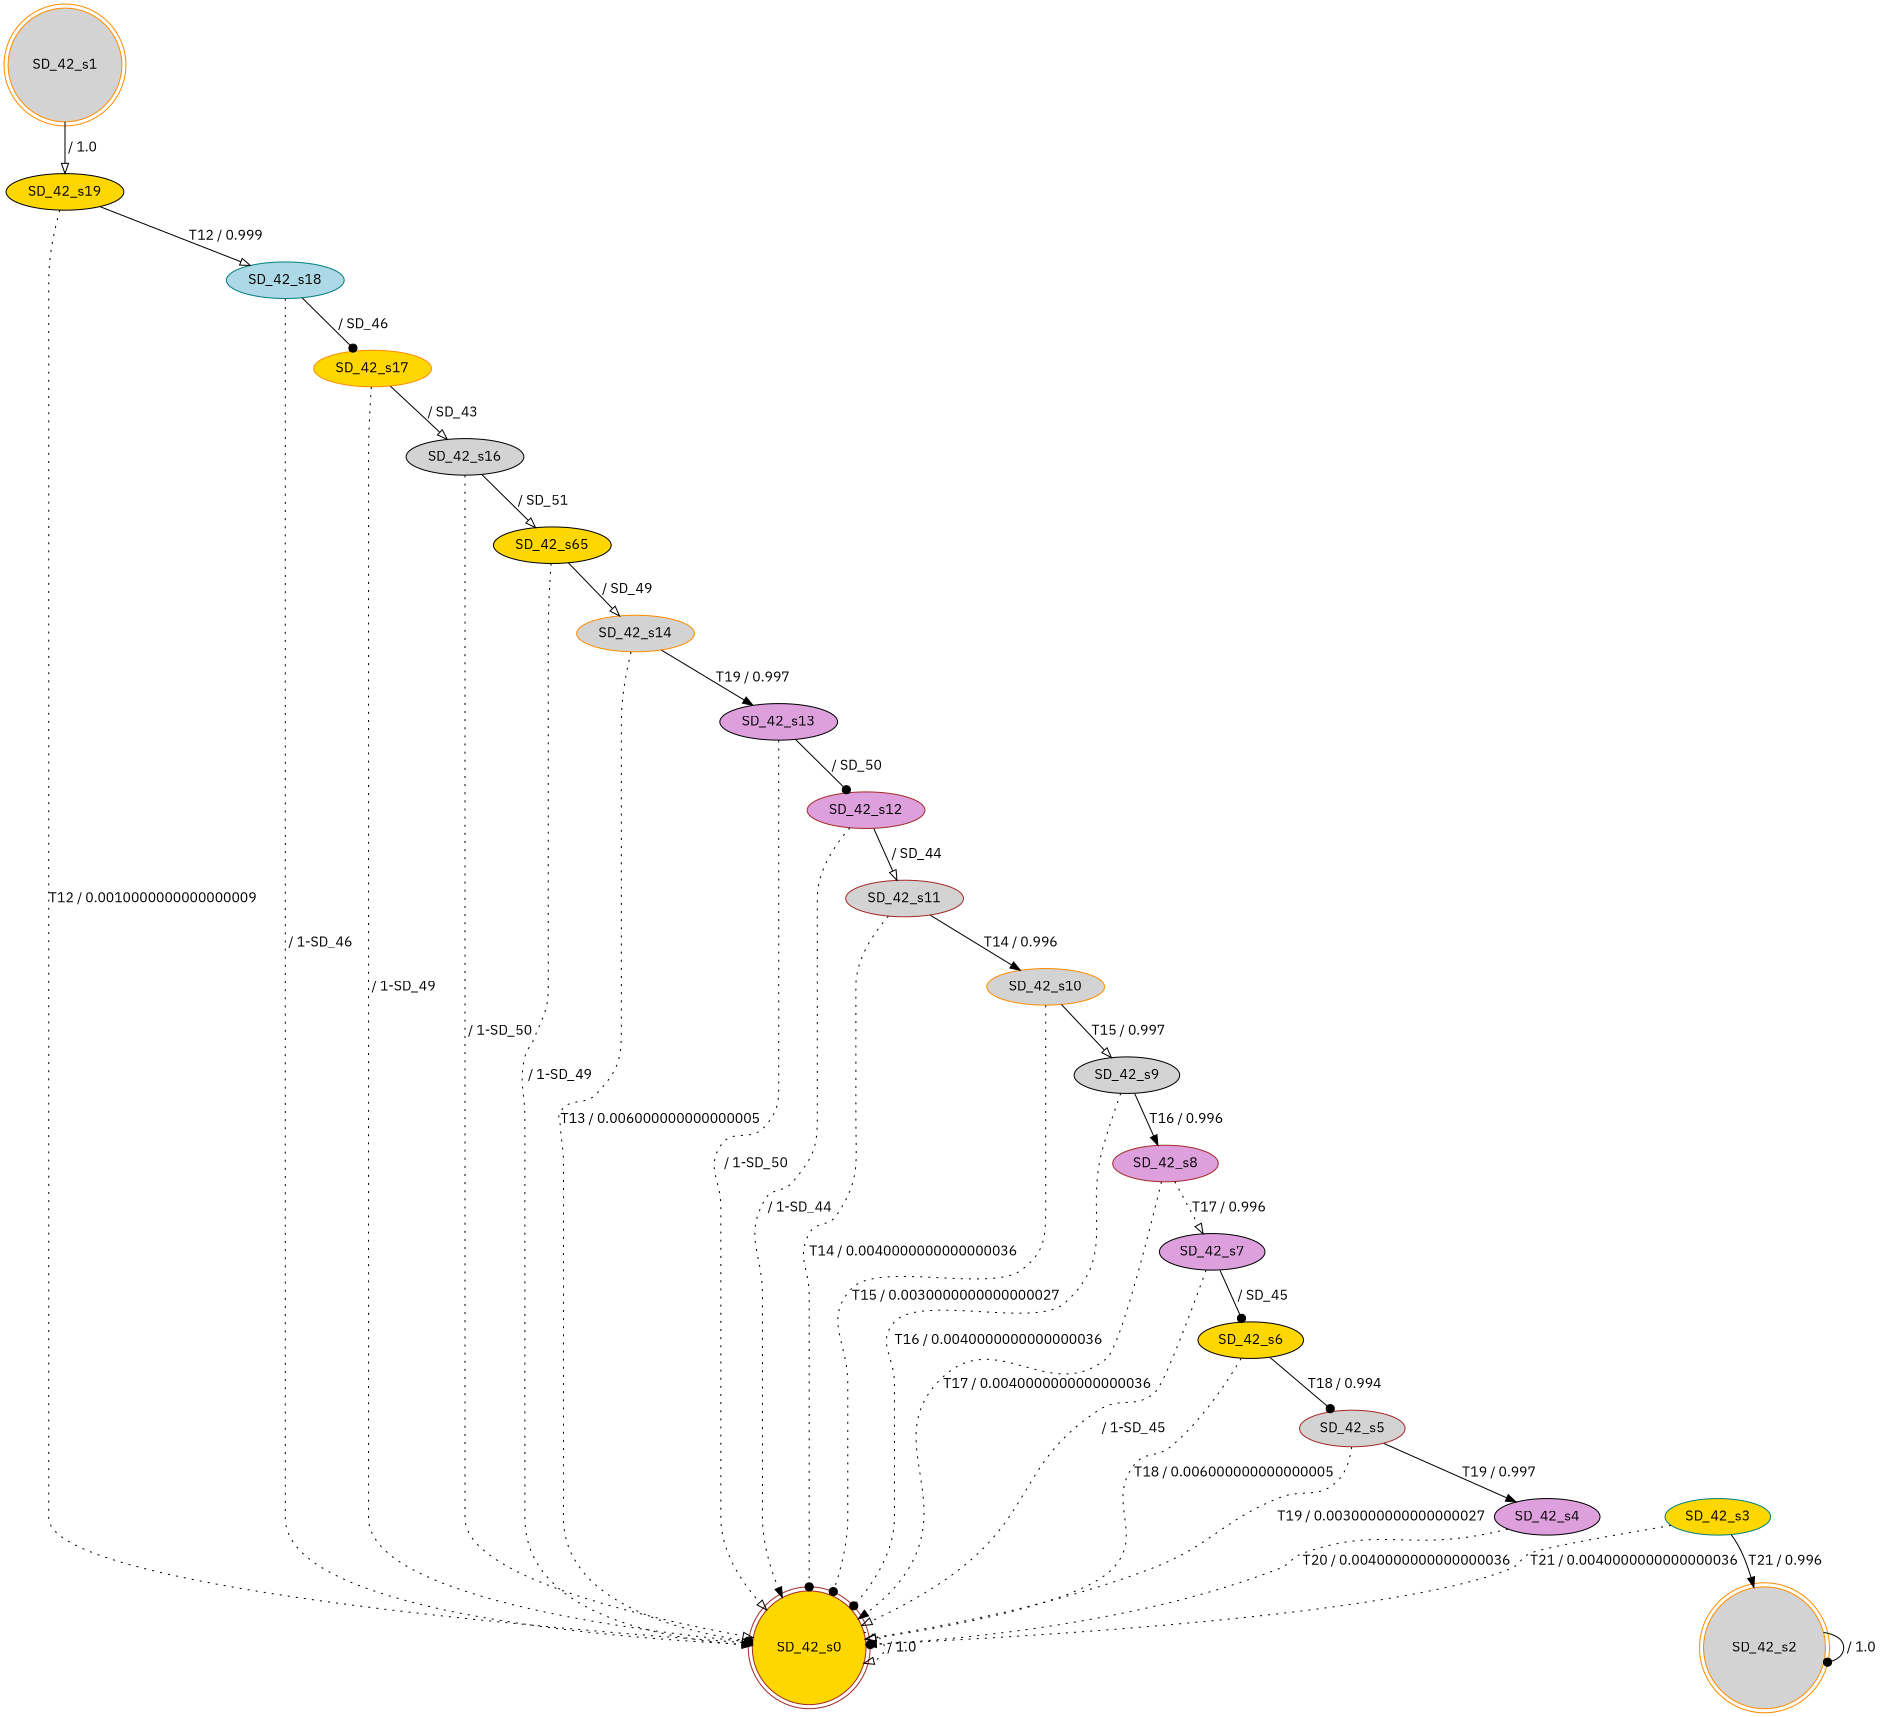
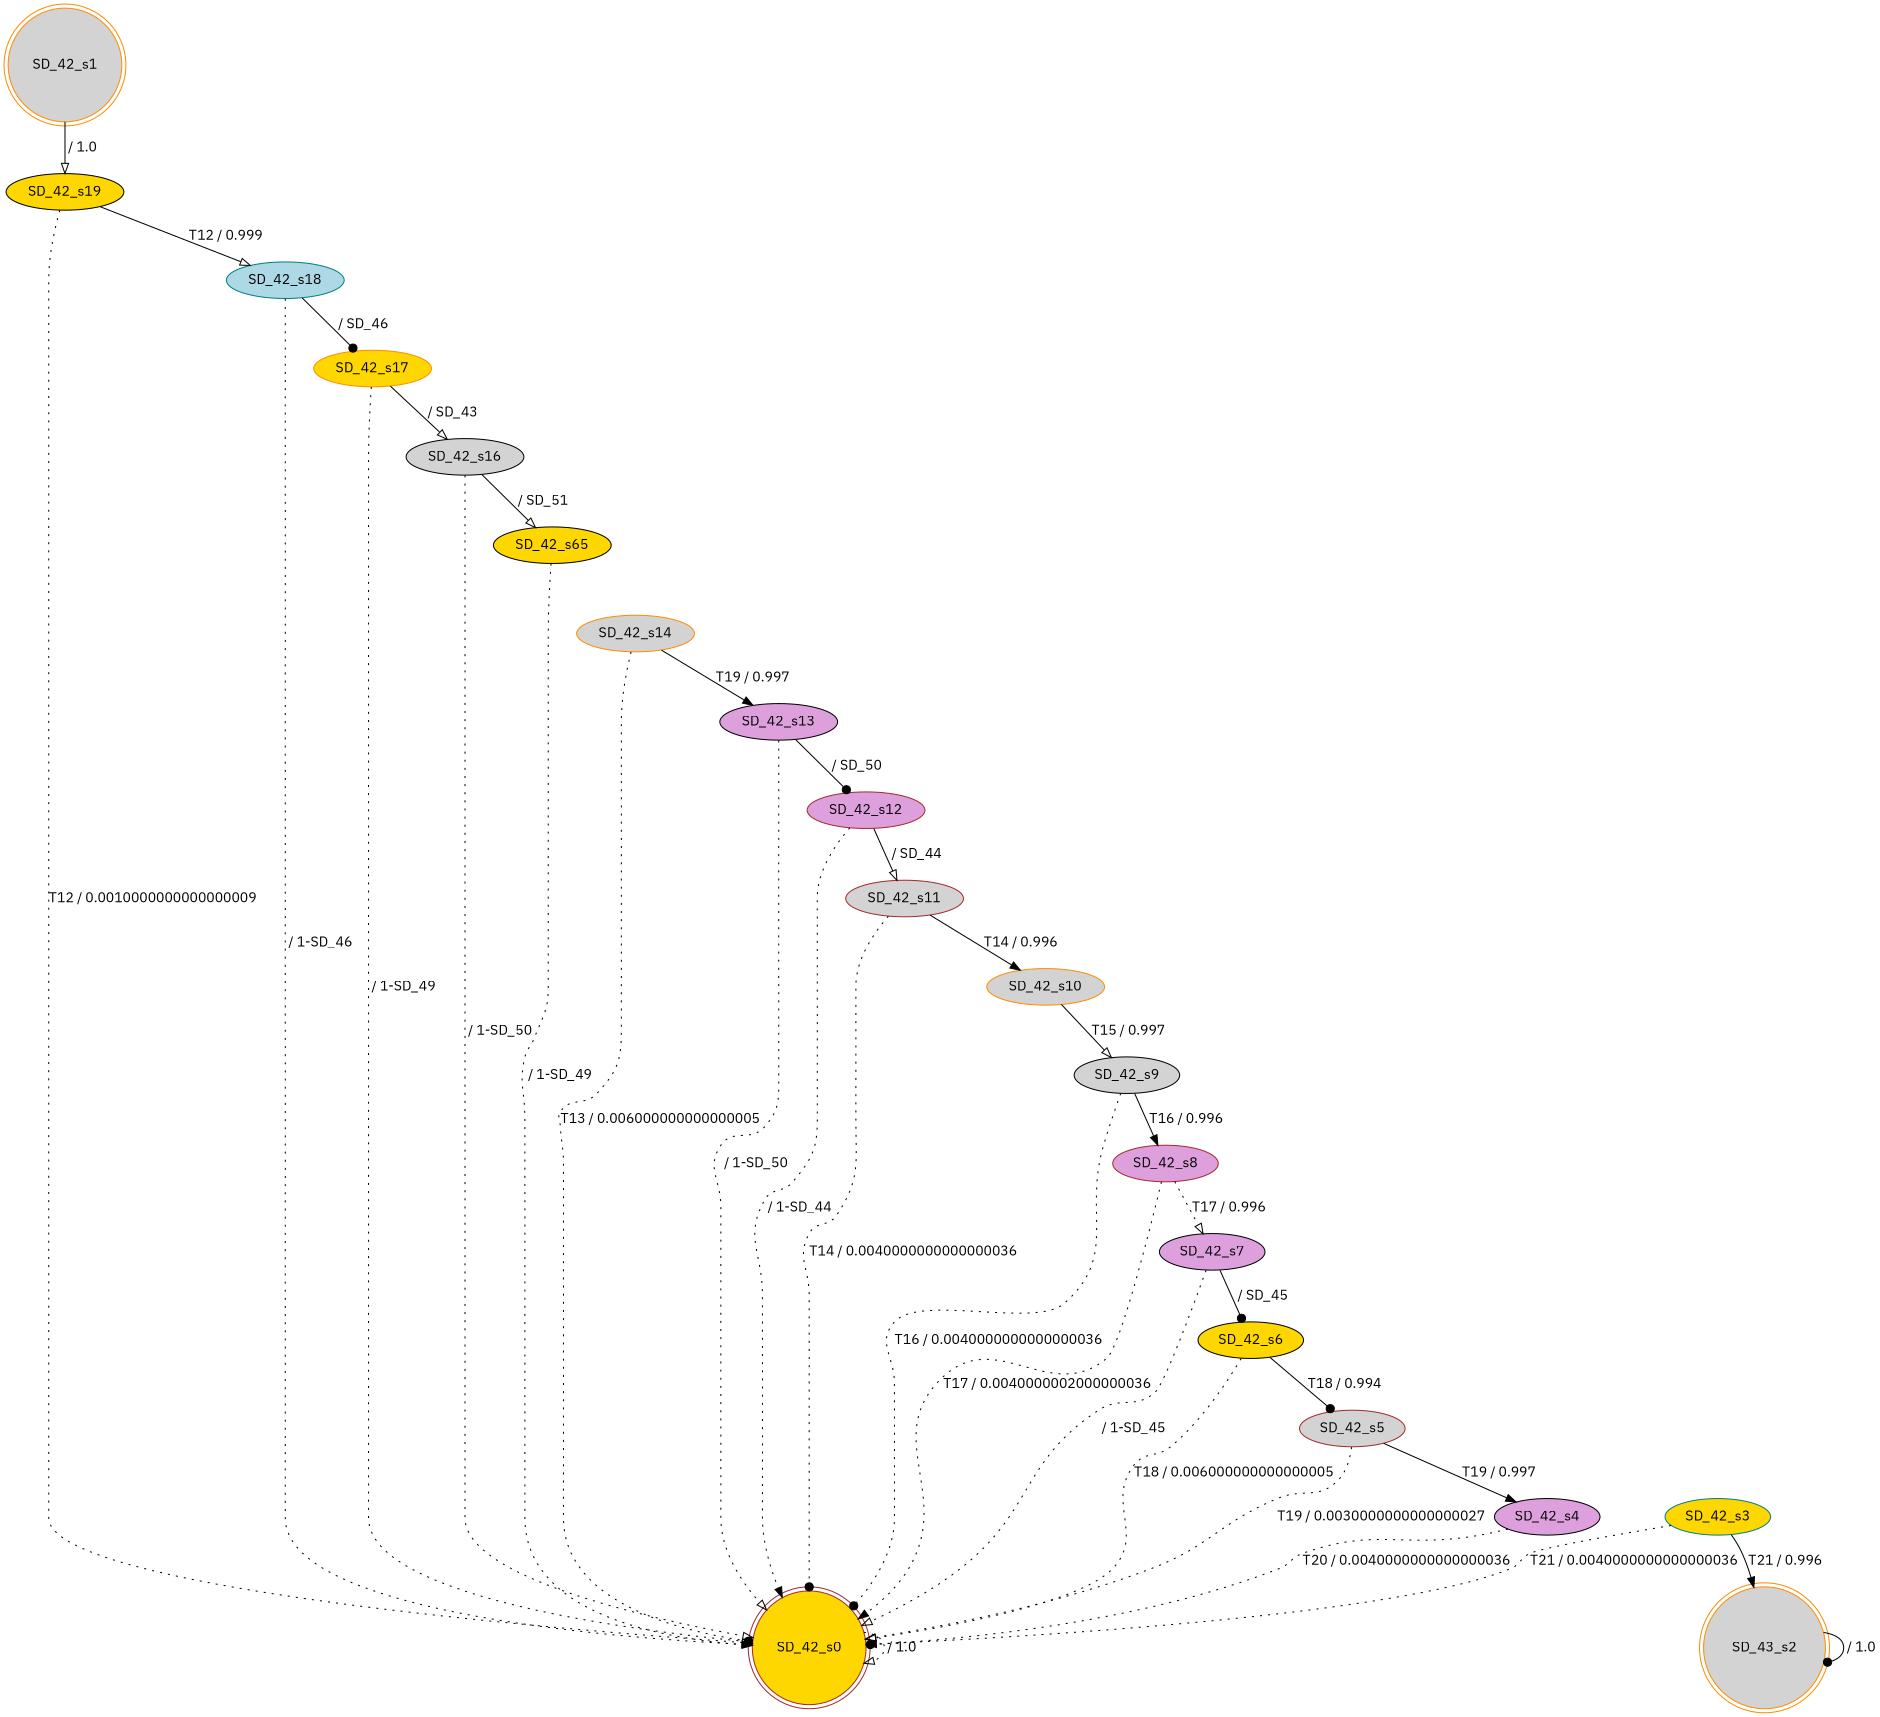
edge "SD_42_s65" -> "SD_42_s14": removed, label "/ SD_49"
edge "SD_42_s10" -> "SD_42_s0": removed, label "T15 / 0.0030000000000000027"
edge "SD_42_s8" -> "SD_42_s0": label "T17 / 0.0040000000000000036" -> "T17 / 0.0040000002000000036"
node "SD_42_s2": label "SD_42_s2" -> "SD_43_s2"
